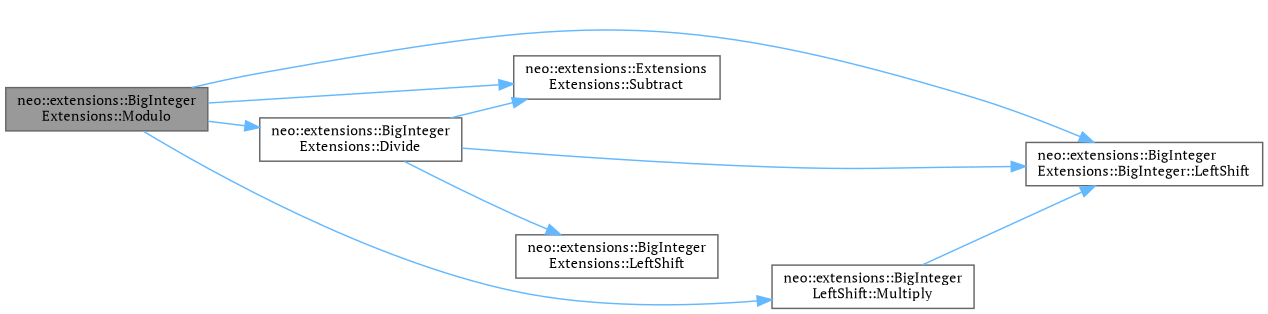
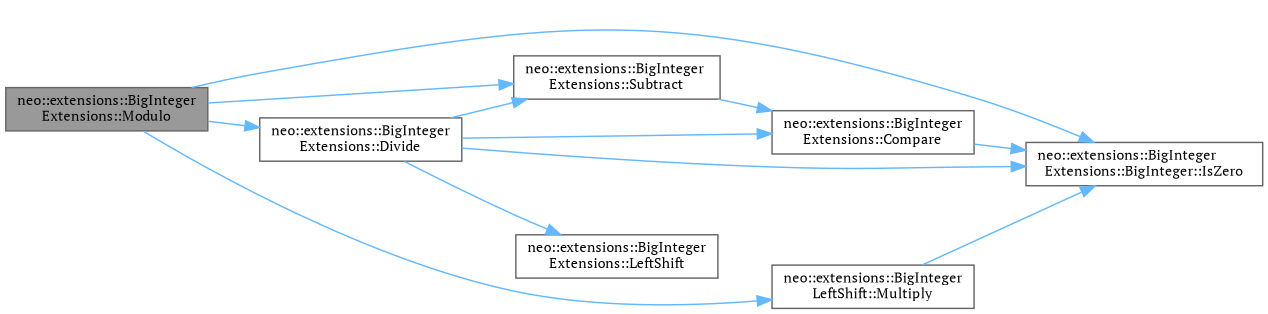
node "neo::extensions::Extensions Extensions::Subtract": label "neo::extensions::Extensions Extensions::Subtract" -> "neo::extensions::BigInteger Extensions::Subtract"
node "neo::extensions::BigInteger Extensions::Compare": added
node "neo::extensions::BigInteger Extensions::BigInteger::LeftShift": label "neo::extensions::BigInteger Extensions::BigInteger::LeftShift" -> "neo::extensions::BigInteger Extensions::BigInteger::IsZero"
